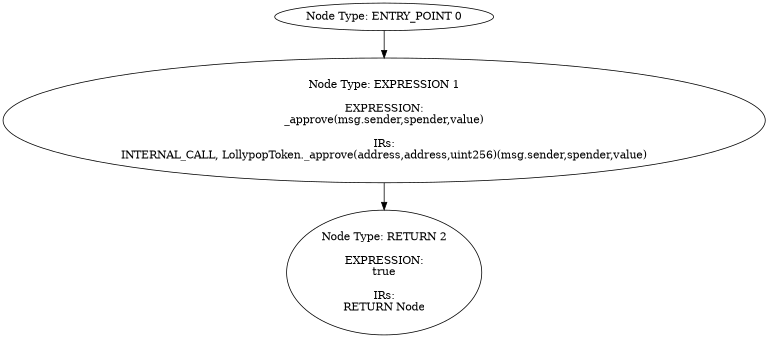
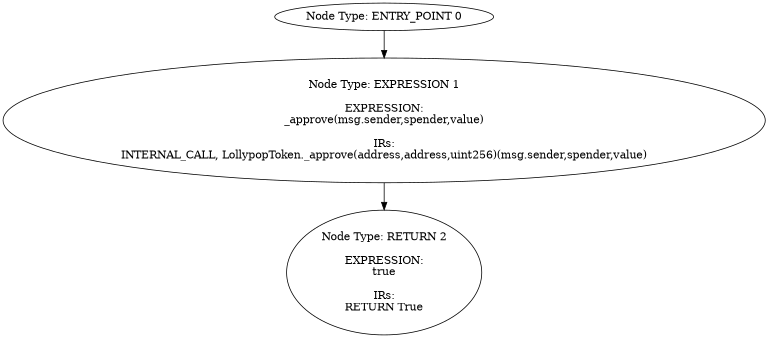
node "Node Type: RETURN 2 EXPRESSION: true IRs: RETURN Node": label "Node Type: RETURN 2 EXPRESSION: true IRs: RETURN Node" -> "Node Type: RETURN 2 EXPRESSION: true IRs: RETURN True"
